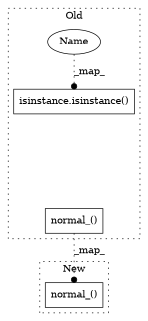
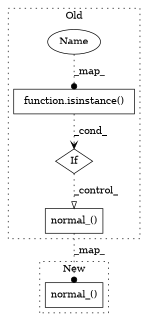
node "isinstance.isinstance()": label "isinstance.isinstance()" -> "function.isinstance()"
node "If": added
